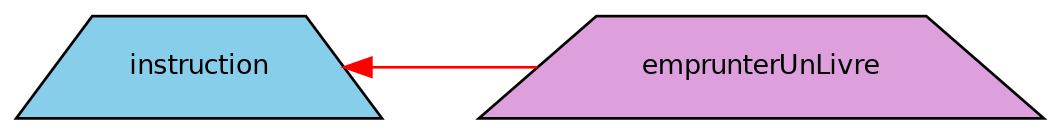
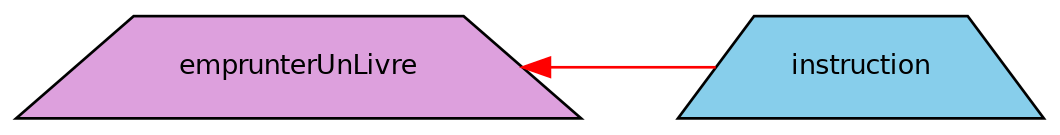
edge "emprunterUnLivre" -> "instruction": reversed
